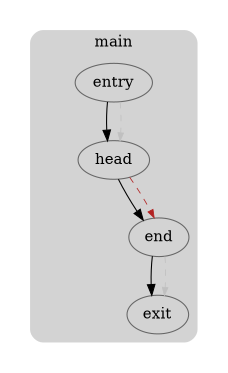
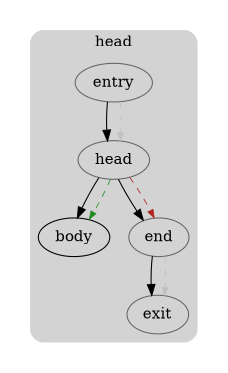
cluster "main": label "main" -> "head"
node "body": added
